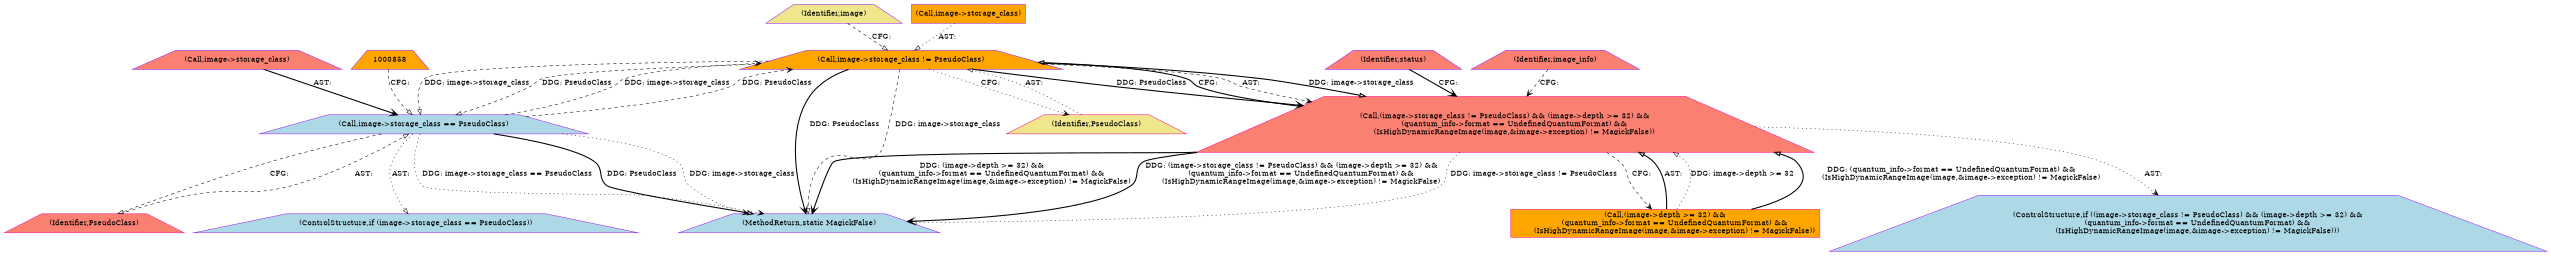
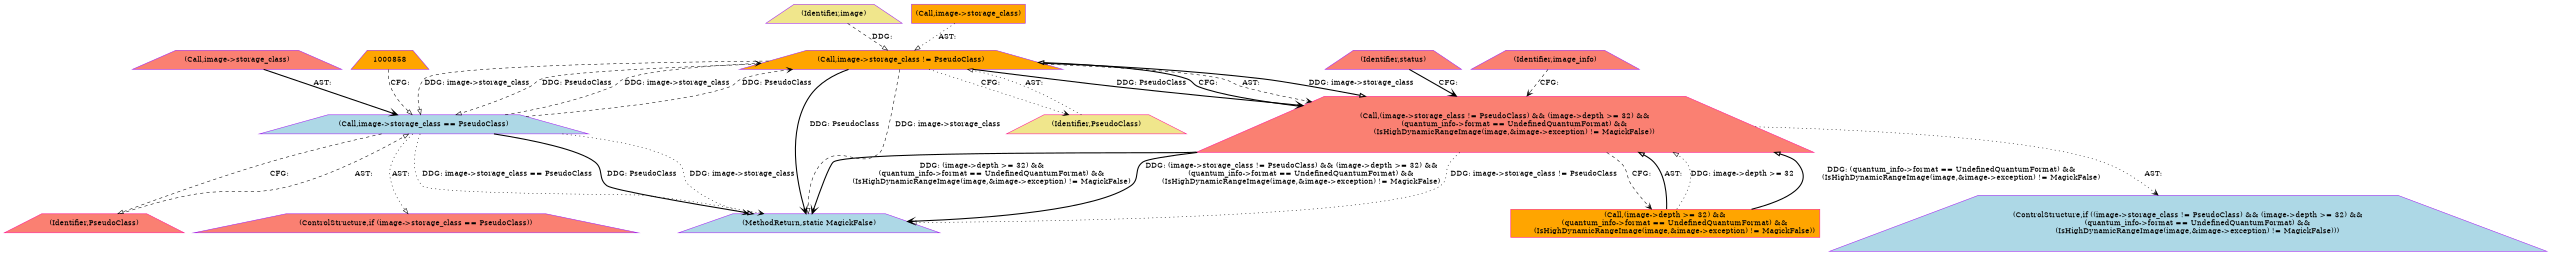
edge "(Identifier,image)" -> "(Call,image->storage_class != PseudoClass)": label "CFG: " -> "DDG: "
node "(ControlStructure,if (image->storage_class == PseudoClass))": fillcolor lightblue -> salmon
